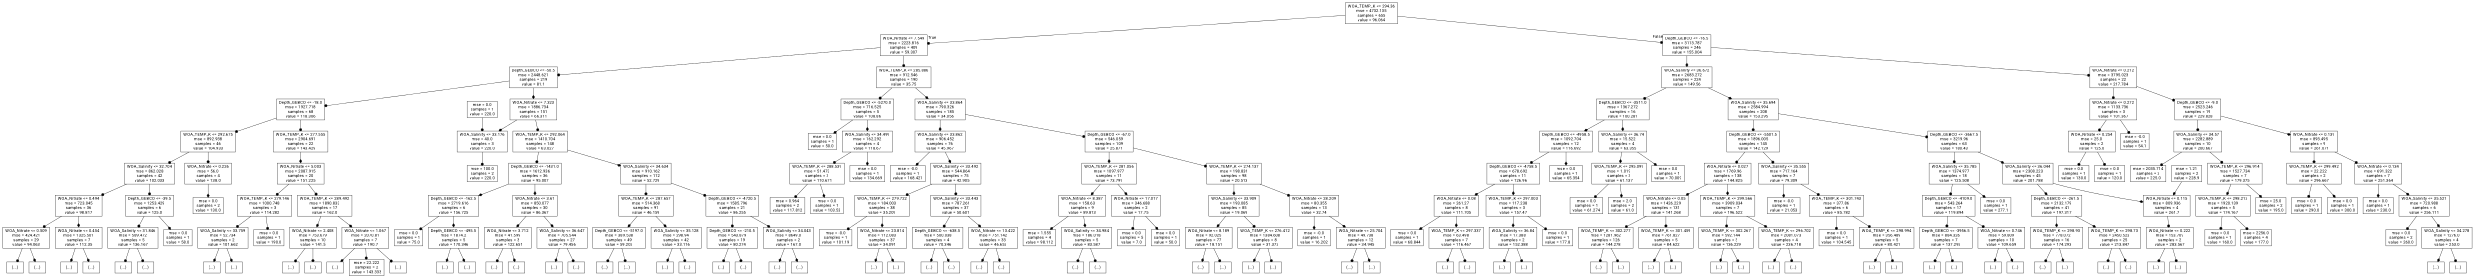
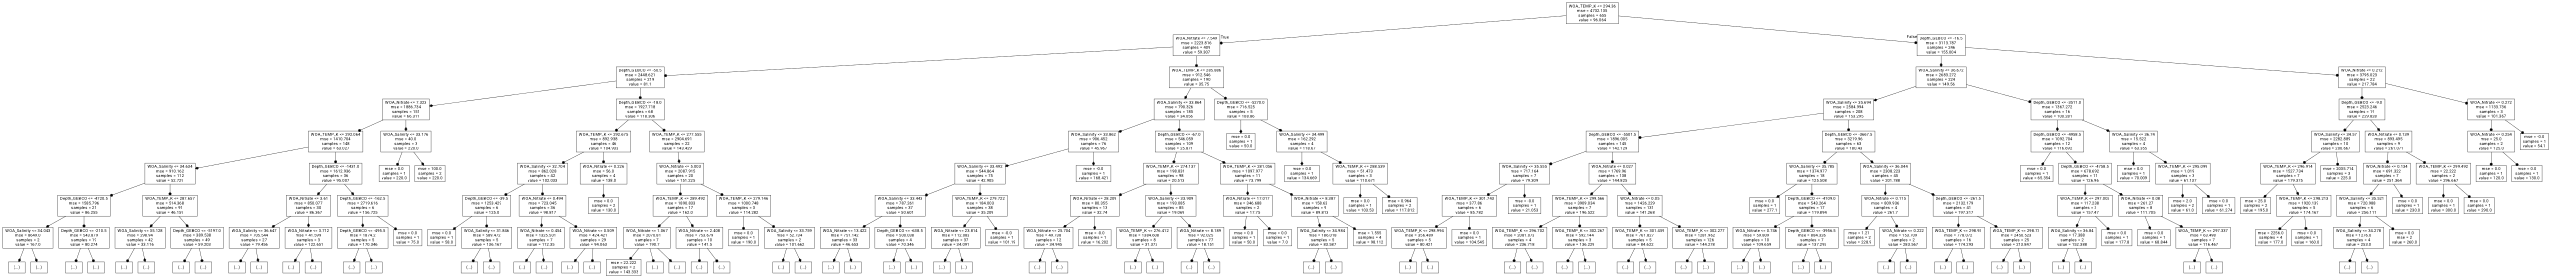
edge "mse = 0.0 samples = 1 value = 220.0" -> "WOA_Salinity <= 33.176 mse = 40.0 samples = 3 value = 220.0": reversed
edge "WOA_Salinity <= 33.176 mse = 40.0 samples = 3 value = 220.0" -> "mse = 100.0 samples = 2 value = 220.0": arrowhead dot -> diamond
edge "mse = 1.21 samples = 2 value = 228.9" -> "WOA_Nitrate <= 0.115 mse = 809.936 samples = 4 value = 261.7": reversed
edge "WOA_TEMP_K <= 295.099 mse = 1.019 samples = 3 value = 61.137" -> "mse = 0.0 samples = 1 value = 61.274": arrowhead dot -> diamond
node "mse = 0.0 samples = 5 value = 7.0": label "mse = 0.0 samples = 5 value = 7.0" -> "mse = 0.0 samples = 1 value = 7.0"
node "mse = 0.0 samples = 2 value = 260.0": label "mse = 0.0 samples = 2 value = 260.0" -> "mse = 0.0 mse = 2 value = 260.0"
